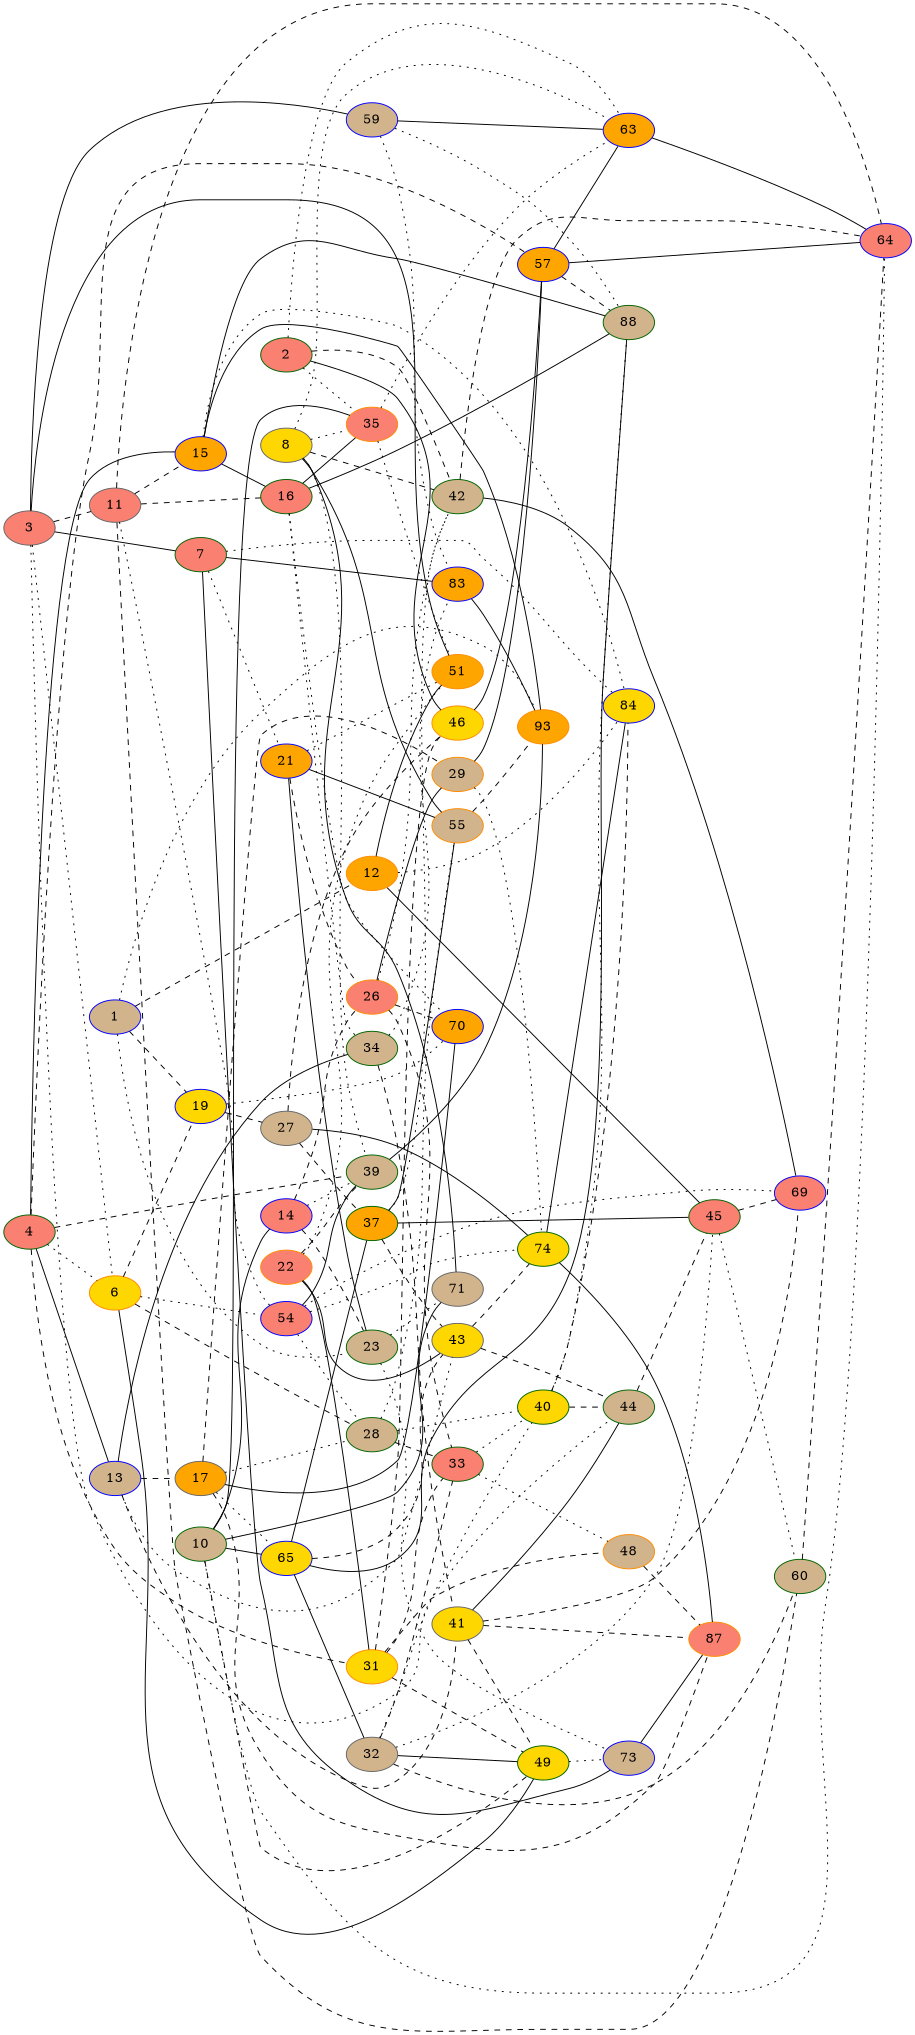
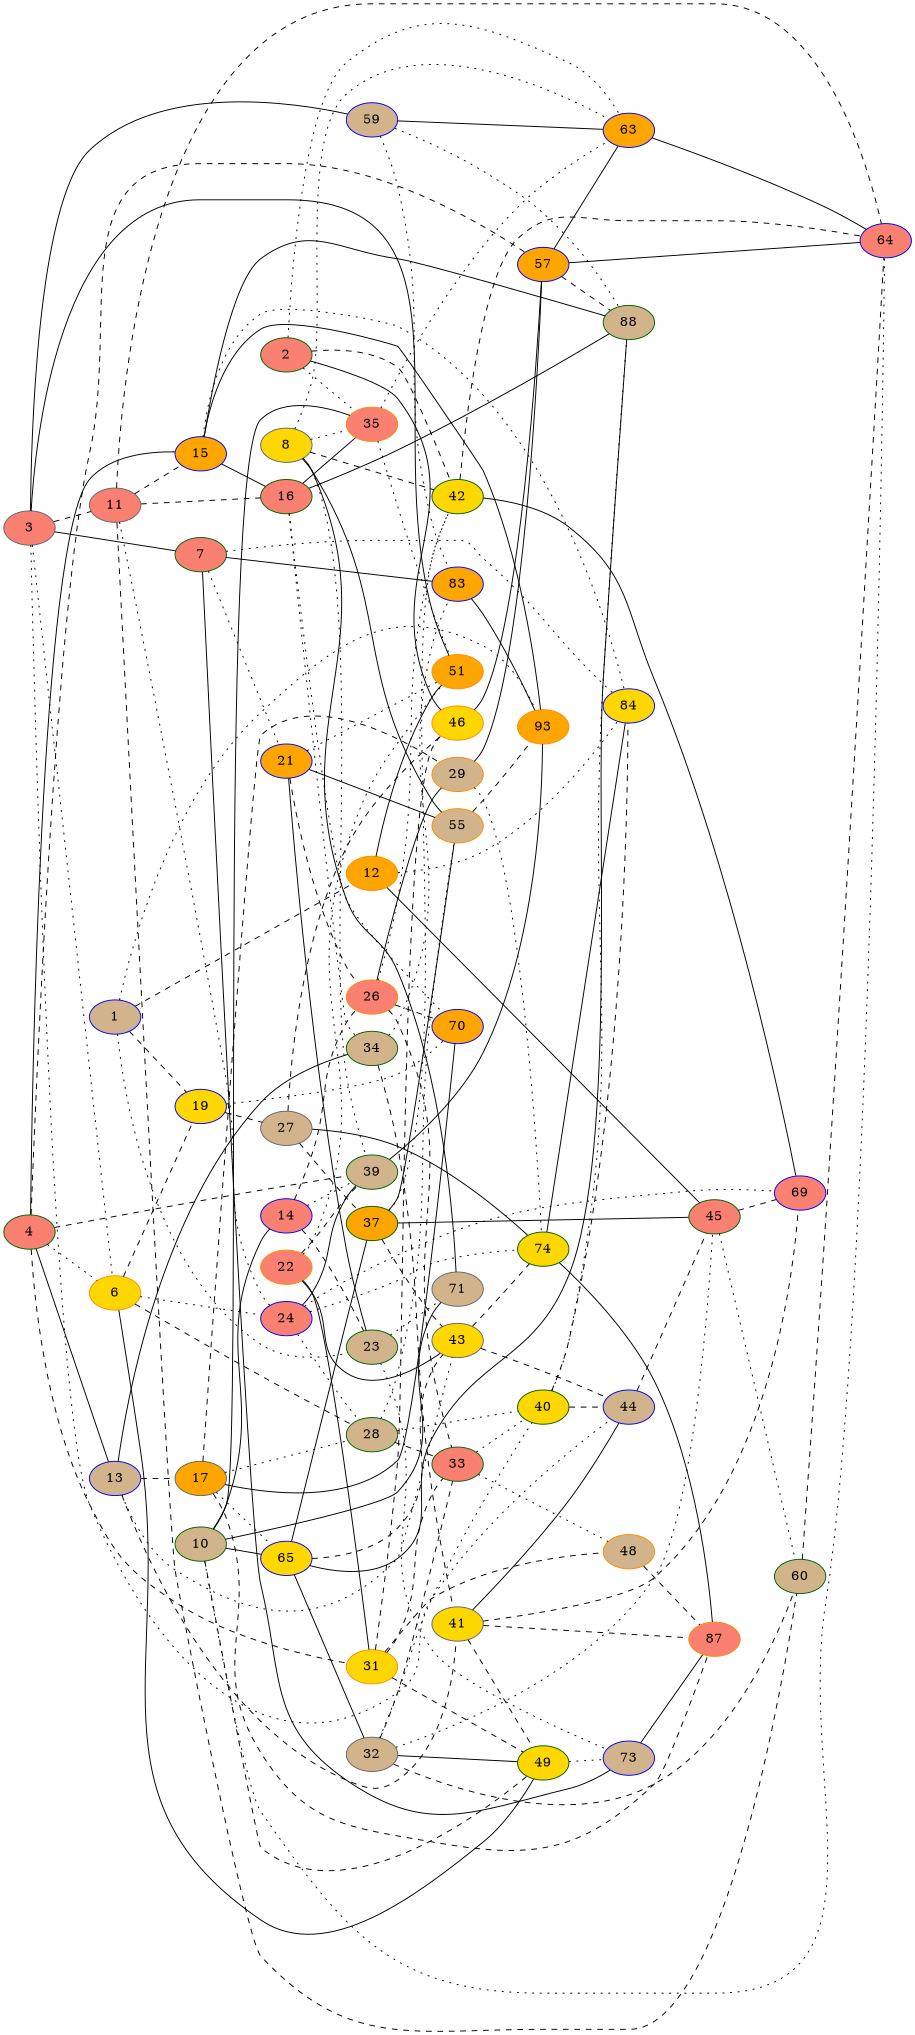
node "42": fillcolor tan -> gold
node "54": label "54" -> "24"
node "44": color darkgreen -> blue
